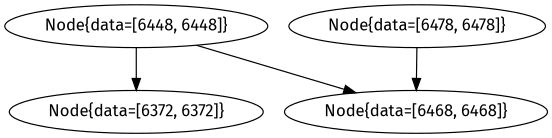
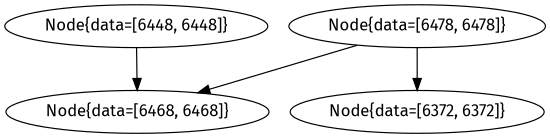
edge "Node{data=[6448, 6448]}" -> "Node{data=[6372, 6372]}": now "Node{data=[6478, 6478]}" -> "Node{data=[6372, 6372]}"
